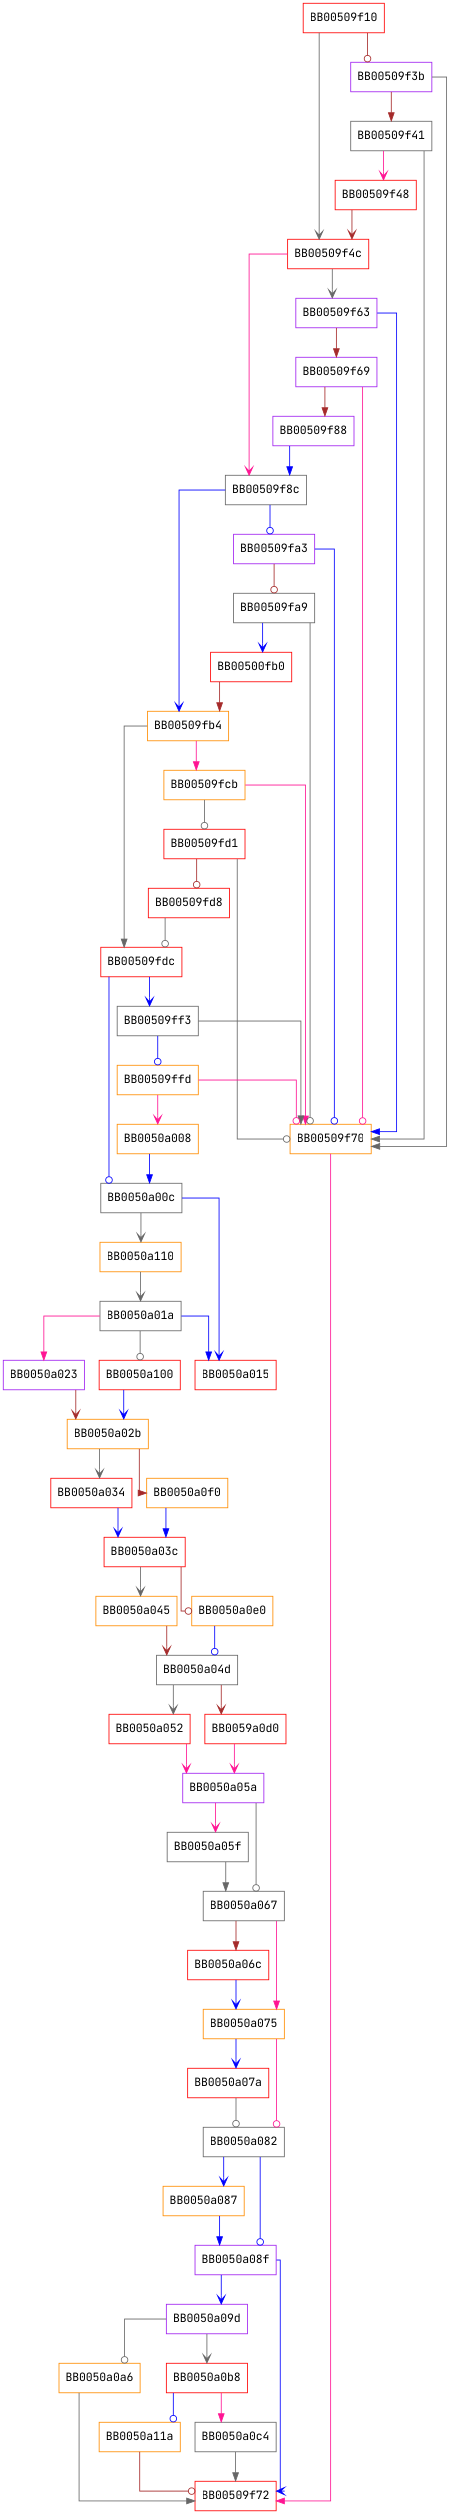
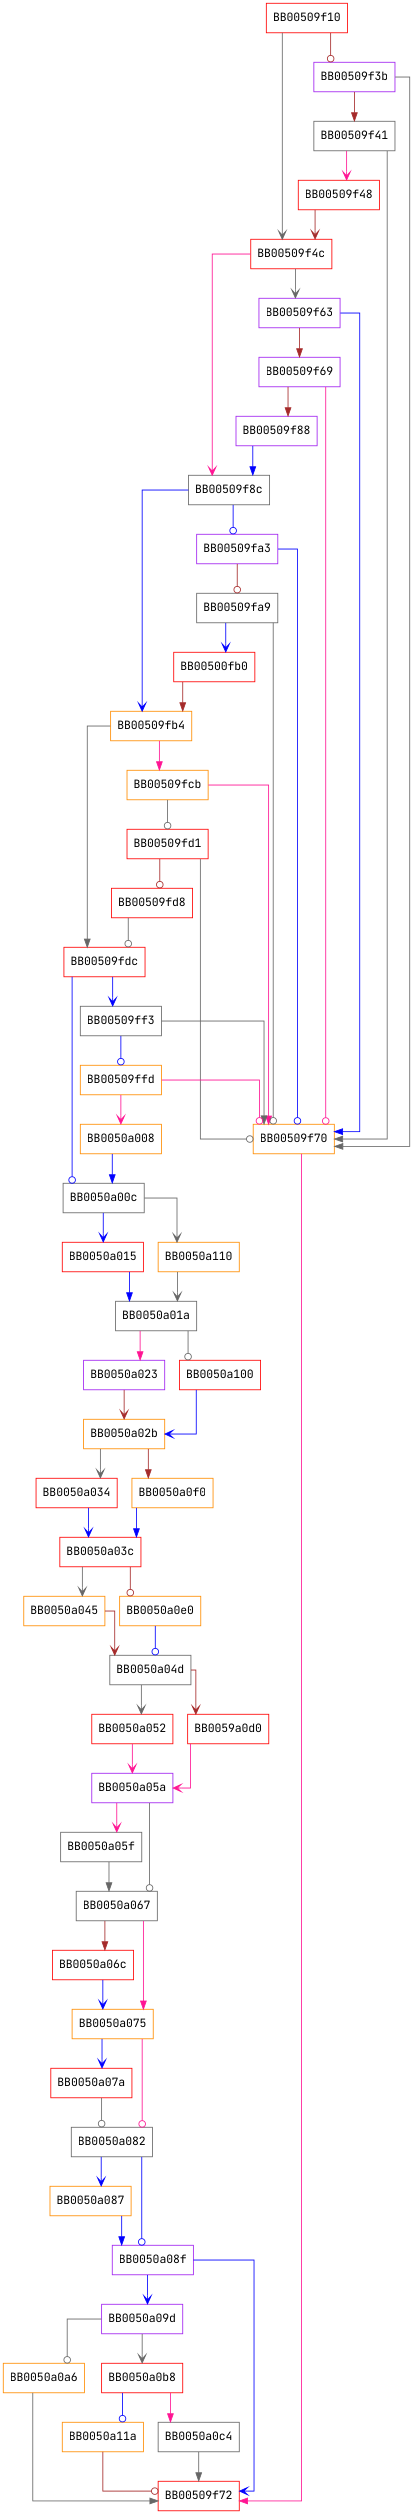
edge "BB0050a01a" -> "BB0050a015": reversed
